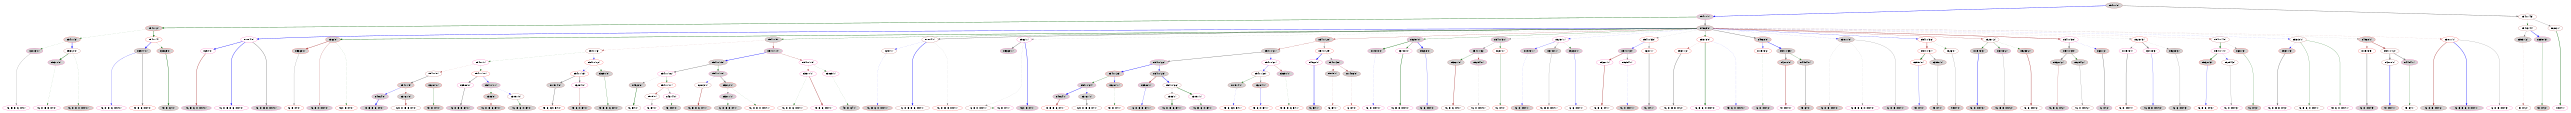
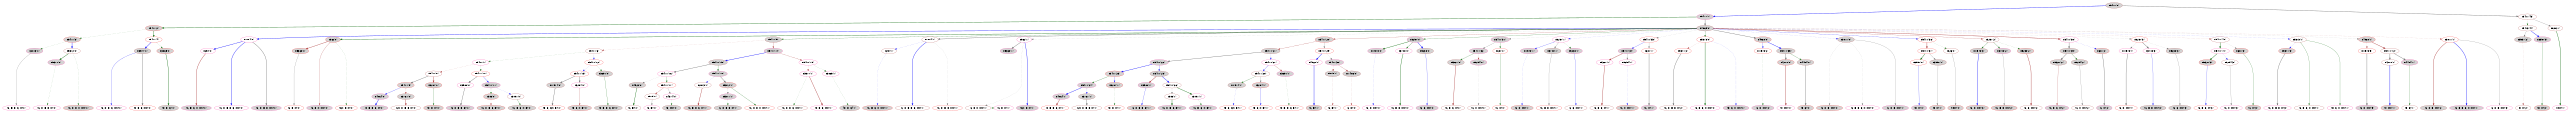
edge "L5411(8)" -> "L3207(0)": added
edge "L5372(1)" -> "[C  D  F  A  Ais](1)": style dotted -> solid
